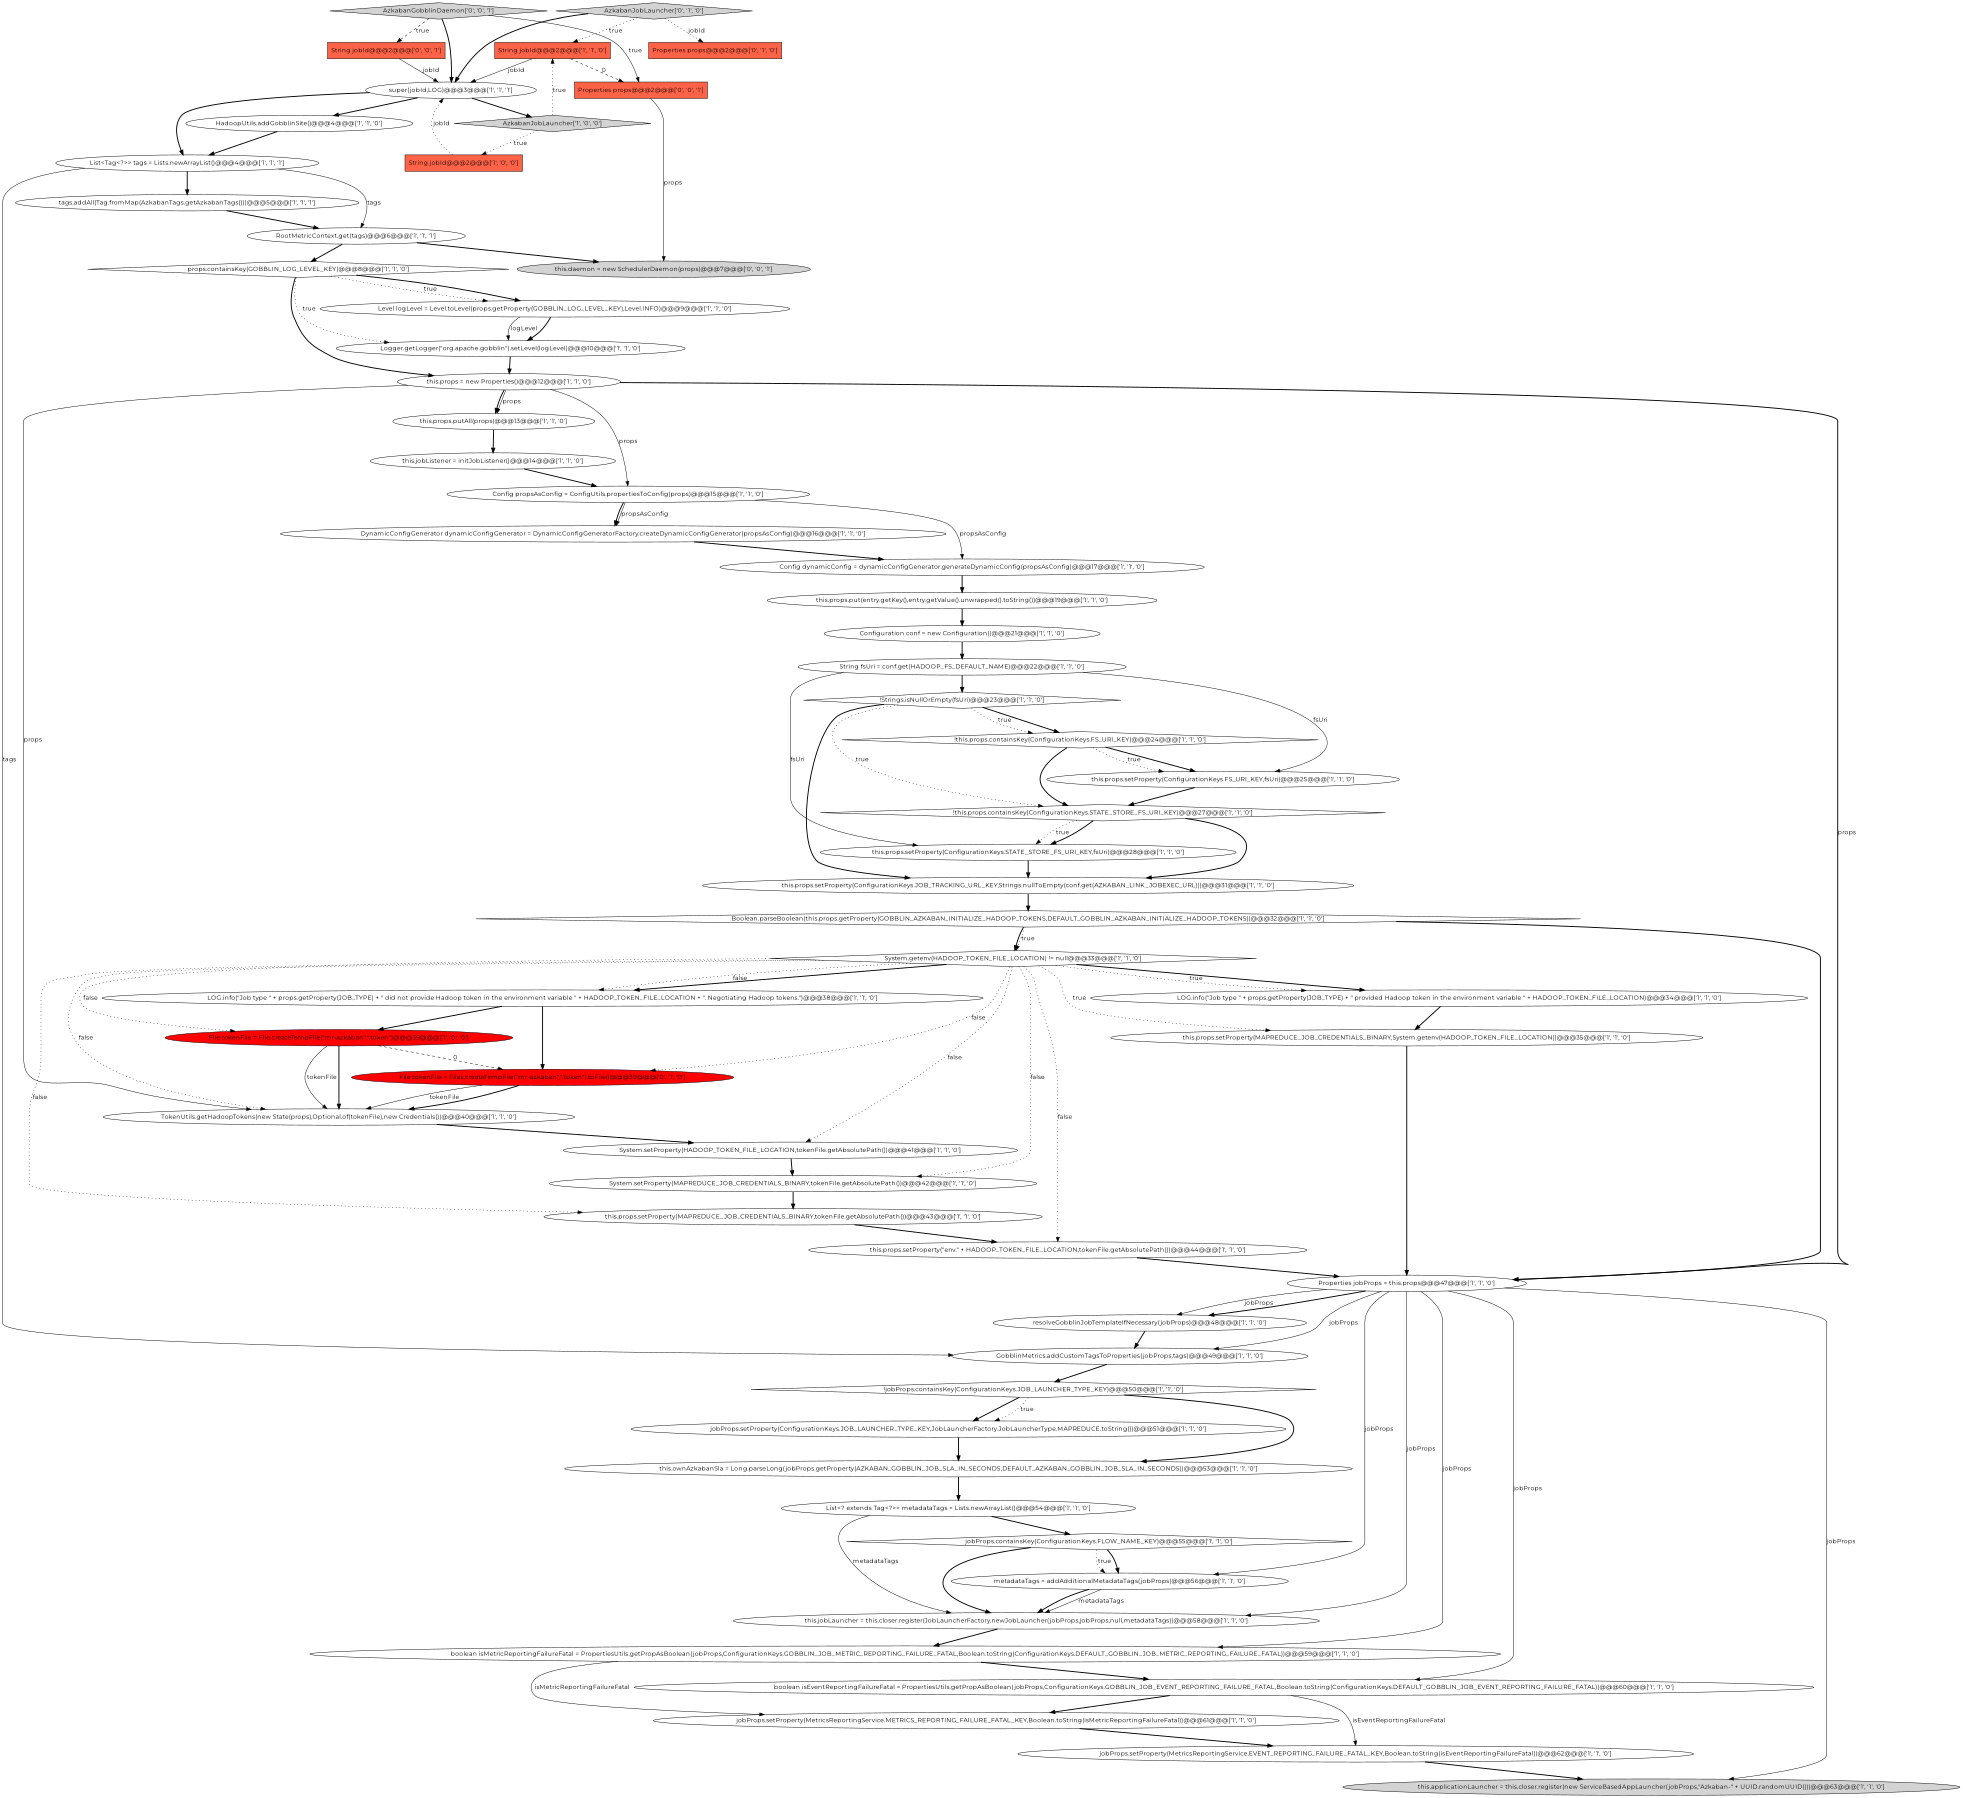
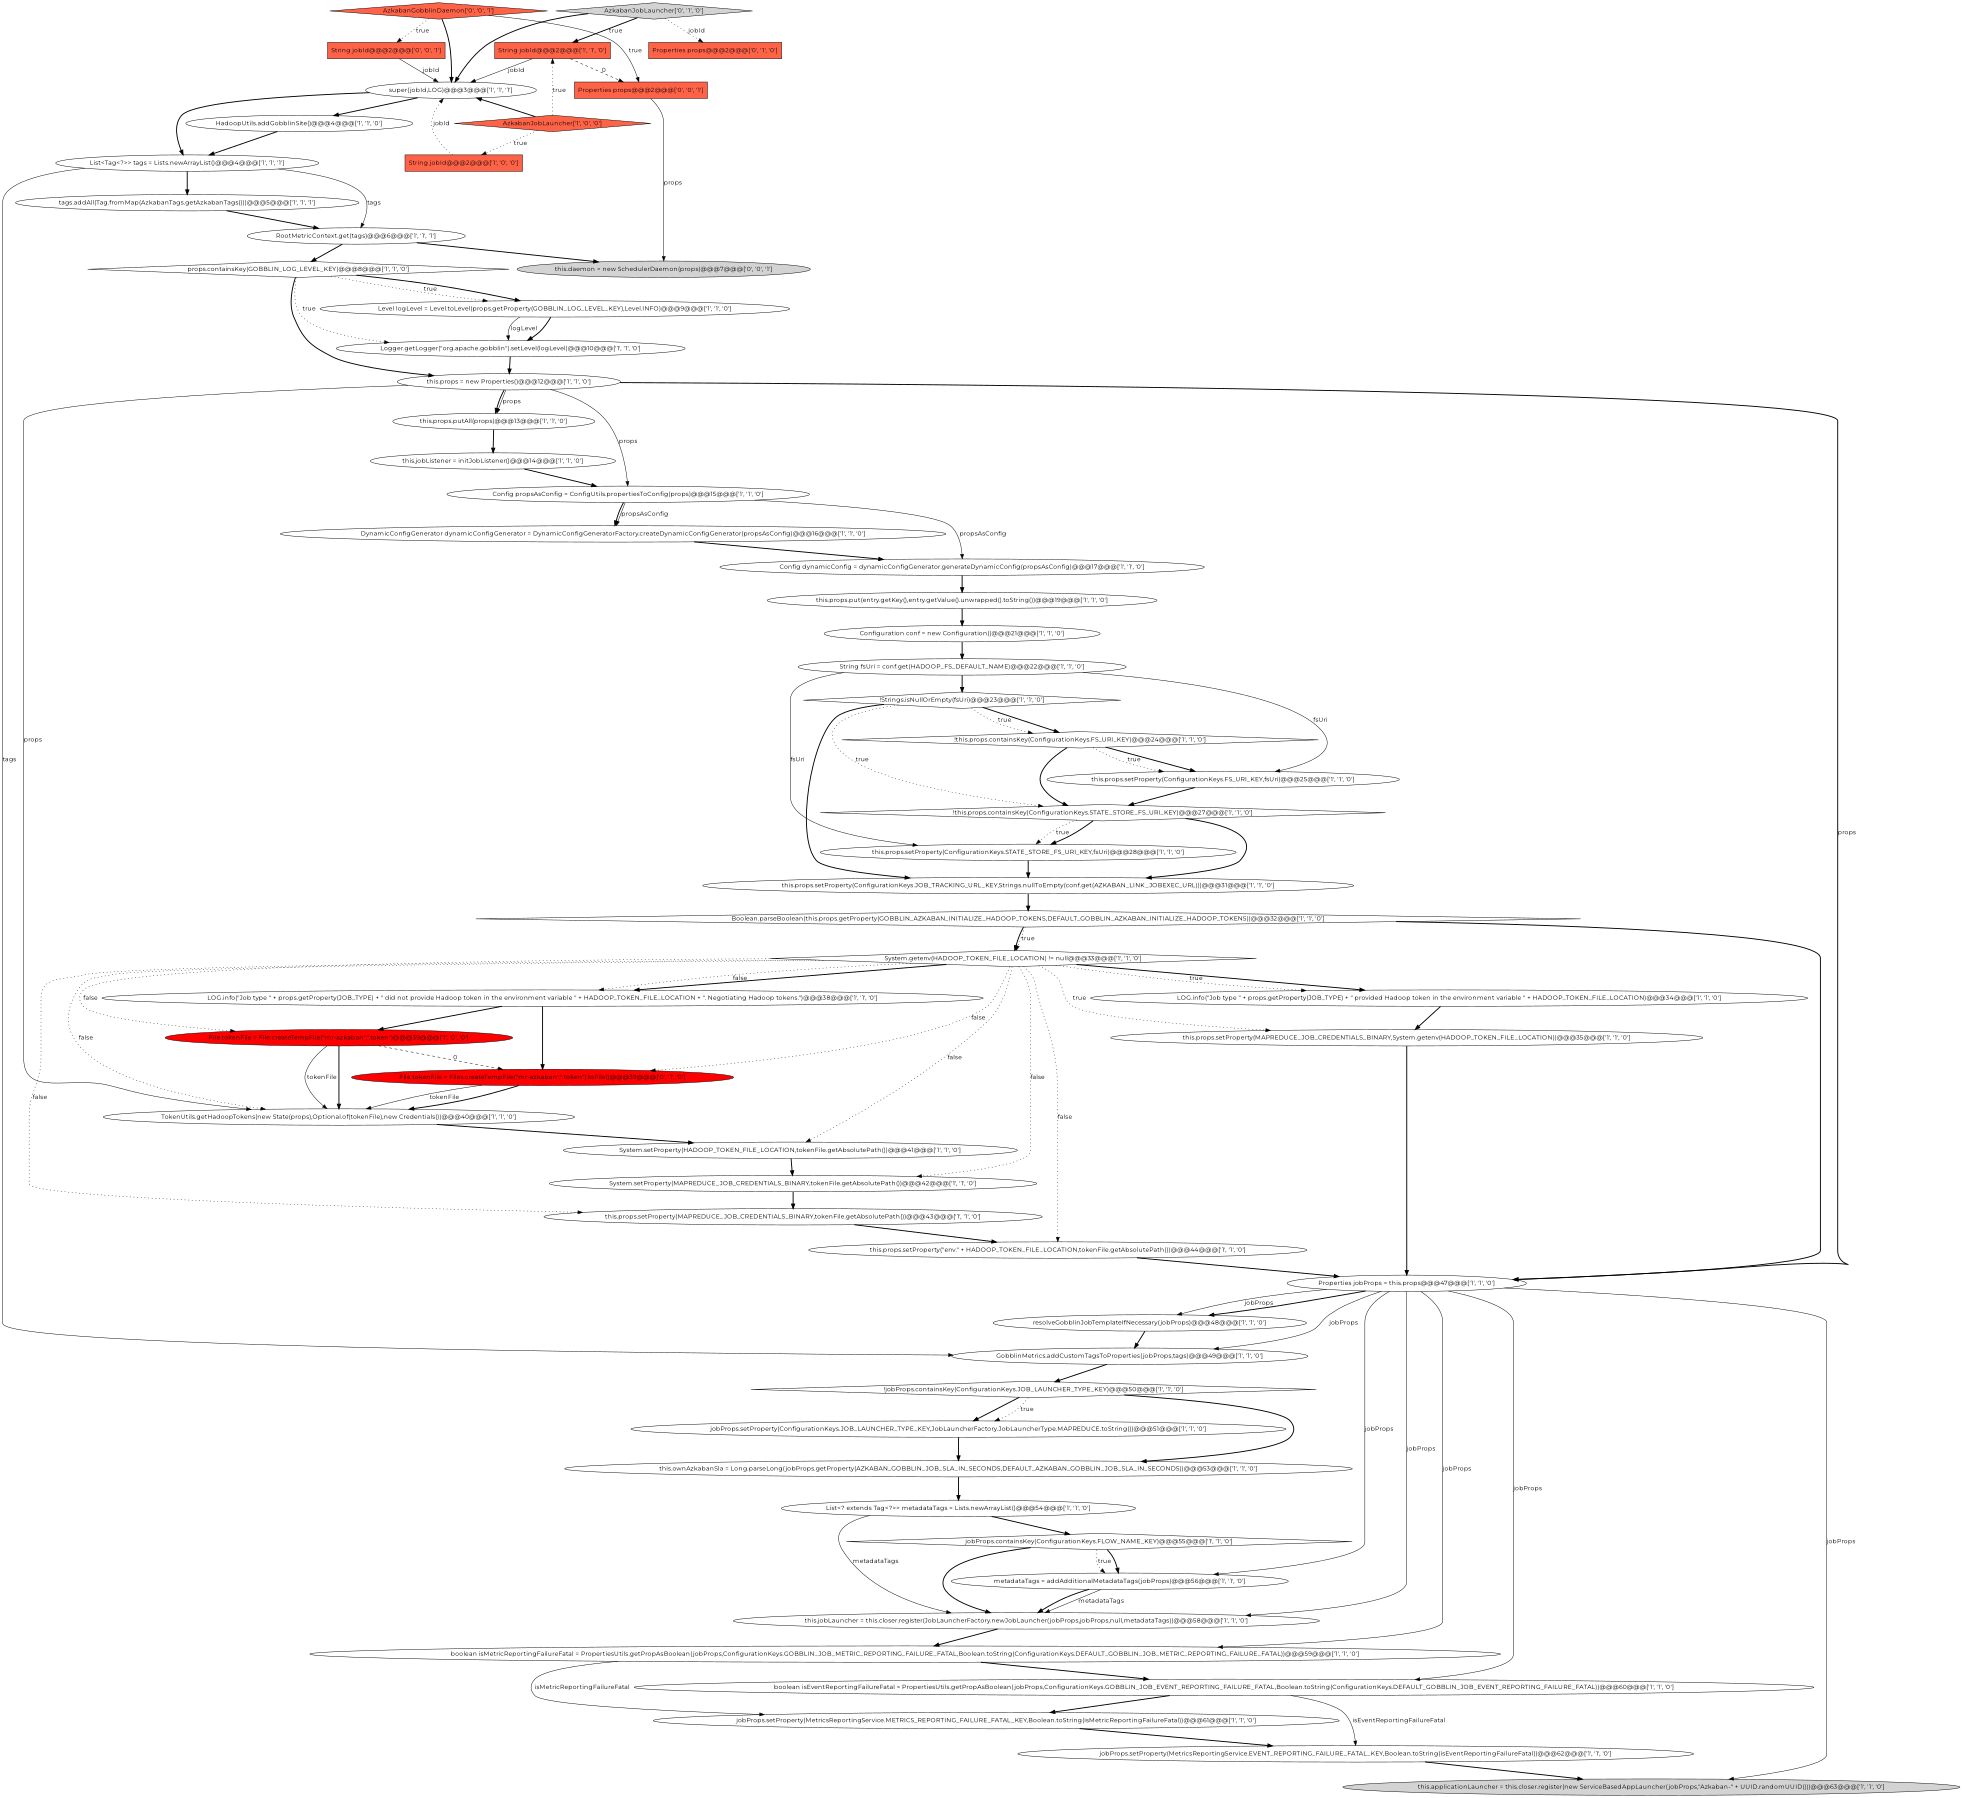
node "AzkabanGobblinDaemon['0', '0', '1']": fillcolor lightgray -> tomato
edge "AzkabanGobblinDaemon['0', '0', '1']" -> "String jobId@@@2@@@['0', '0', '1']": style dashed -> dotted
edge "AzkabanJobLauncher['0', '1', '0']" -> "String jobId@@@2@@@['1', '1', '0']": style dotted -> bold
edge "super(jobId,LOG)@@@3@@@['1', '1', '1']" -> "AzkabanJobLauncher['1', '0', '0']": reversed
node "AzkabanJobLauncher['1', '0', '0']": fillcolor lightgray -> tomato
